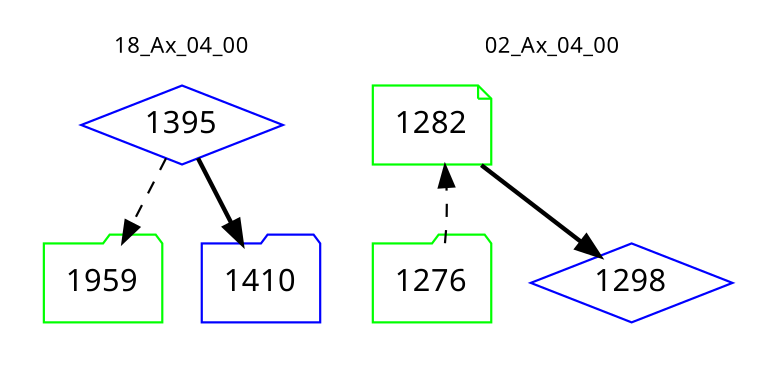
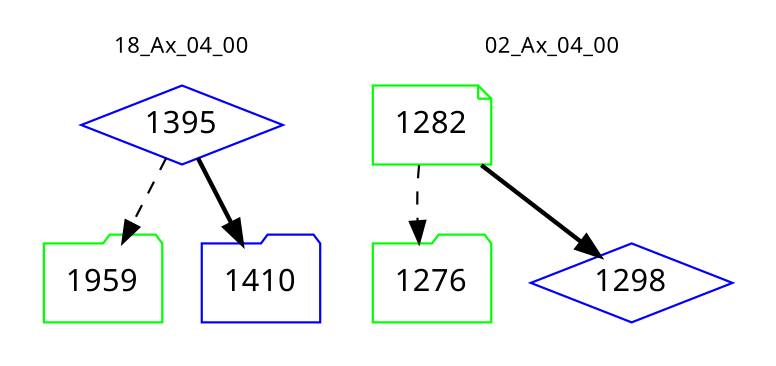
edge "1276" -> "1282": reversed
